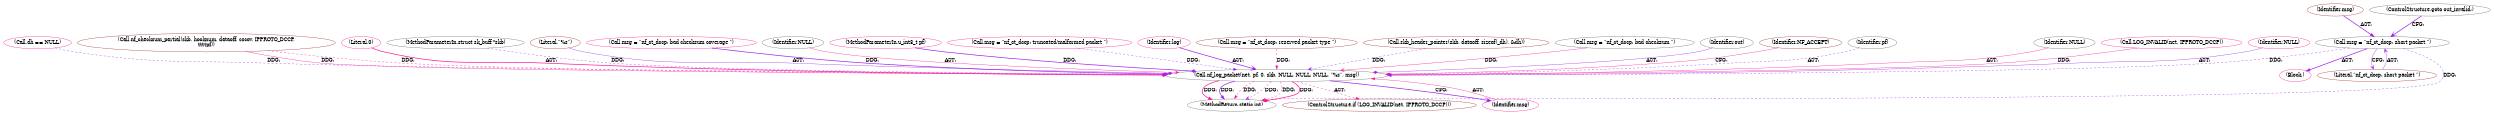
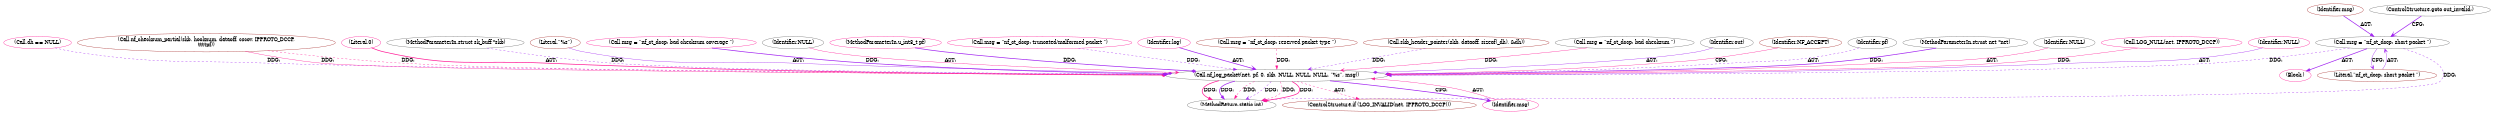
node "(MethodParameterIn,struct net *net)": added
node "(Call,LOG_INVALID(net, IPPROTO_DCCP))": label "(Call,LOG_INVALID(net, IPPROTO_DCCP))" -> "(Call,LOG_NULL(net, IPPROTO_DCCP))"
